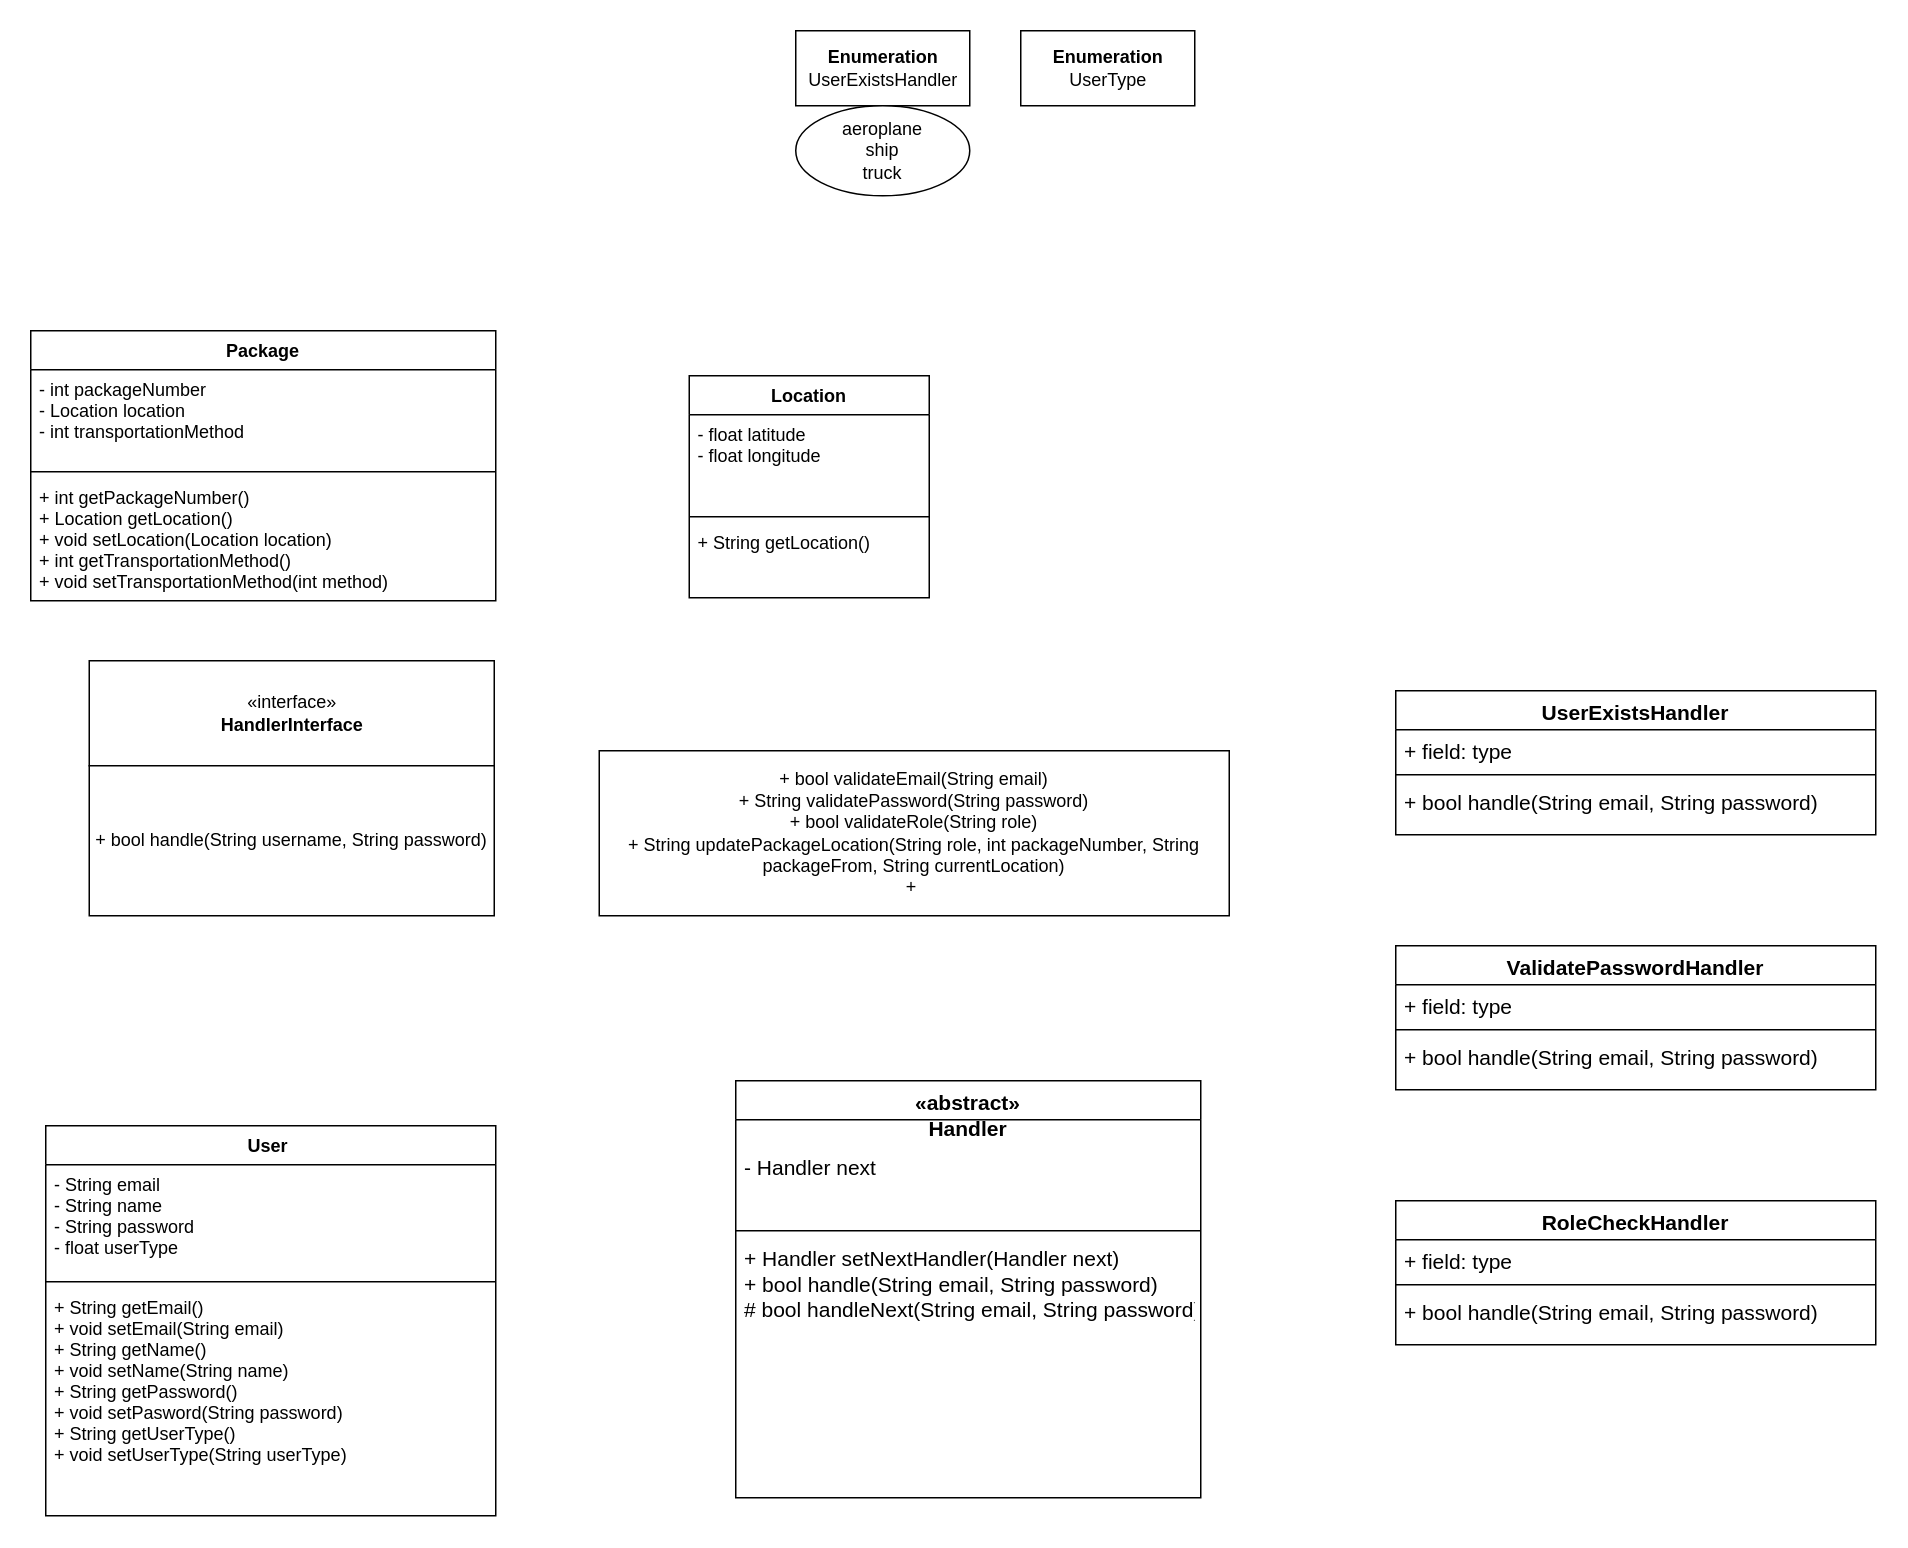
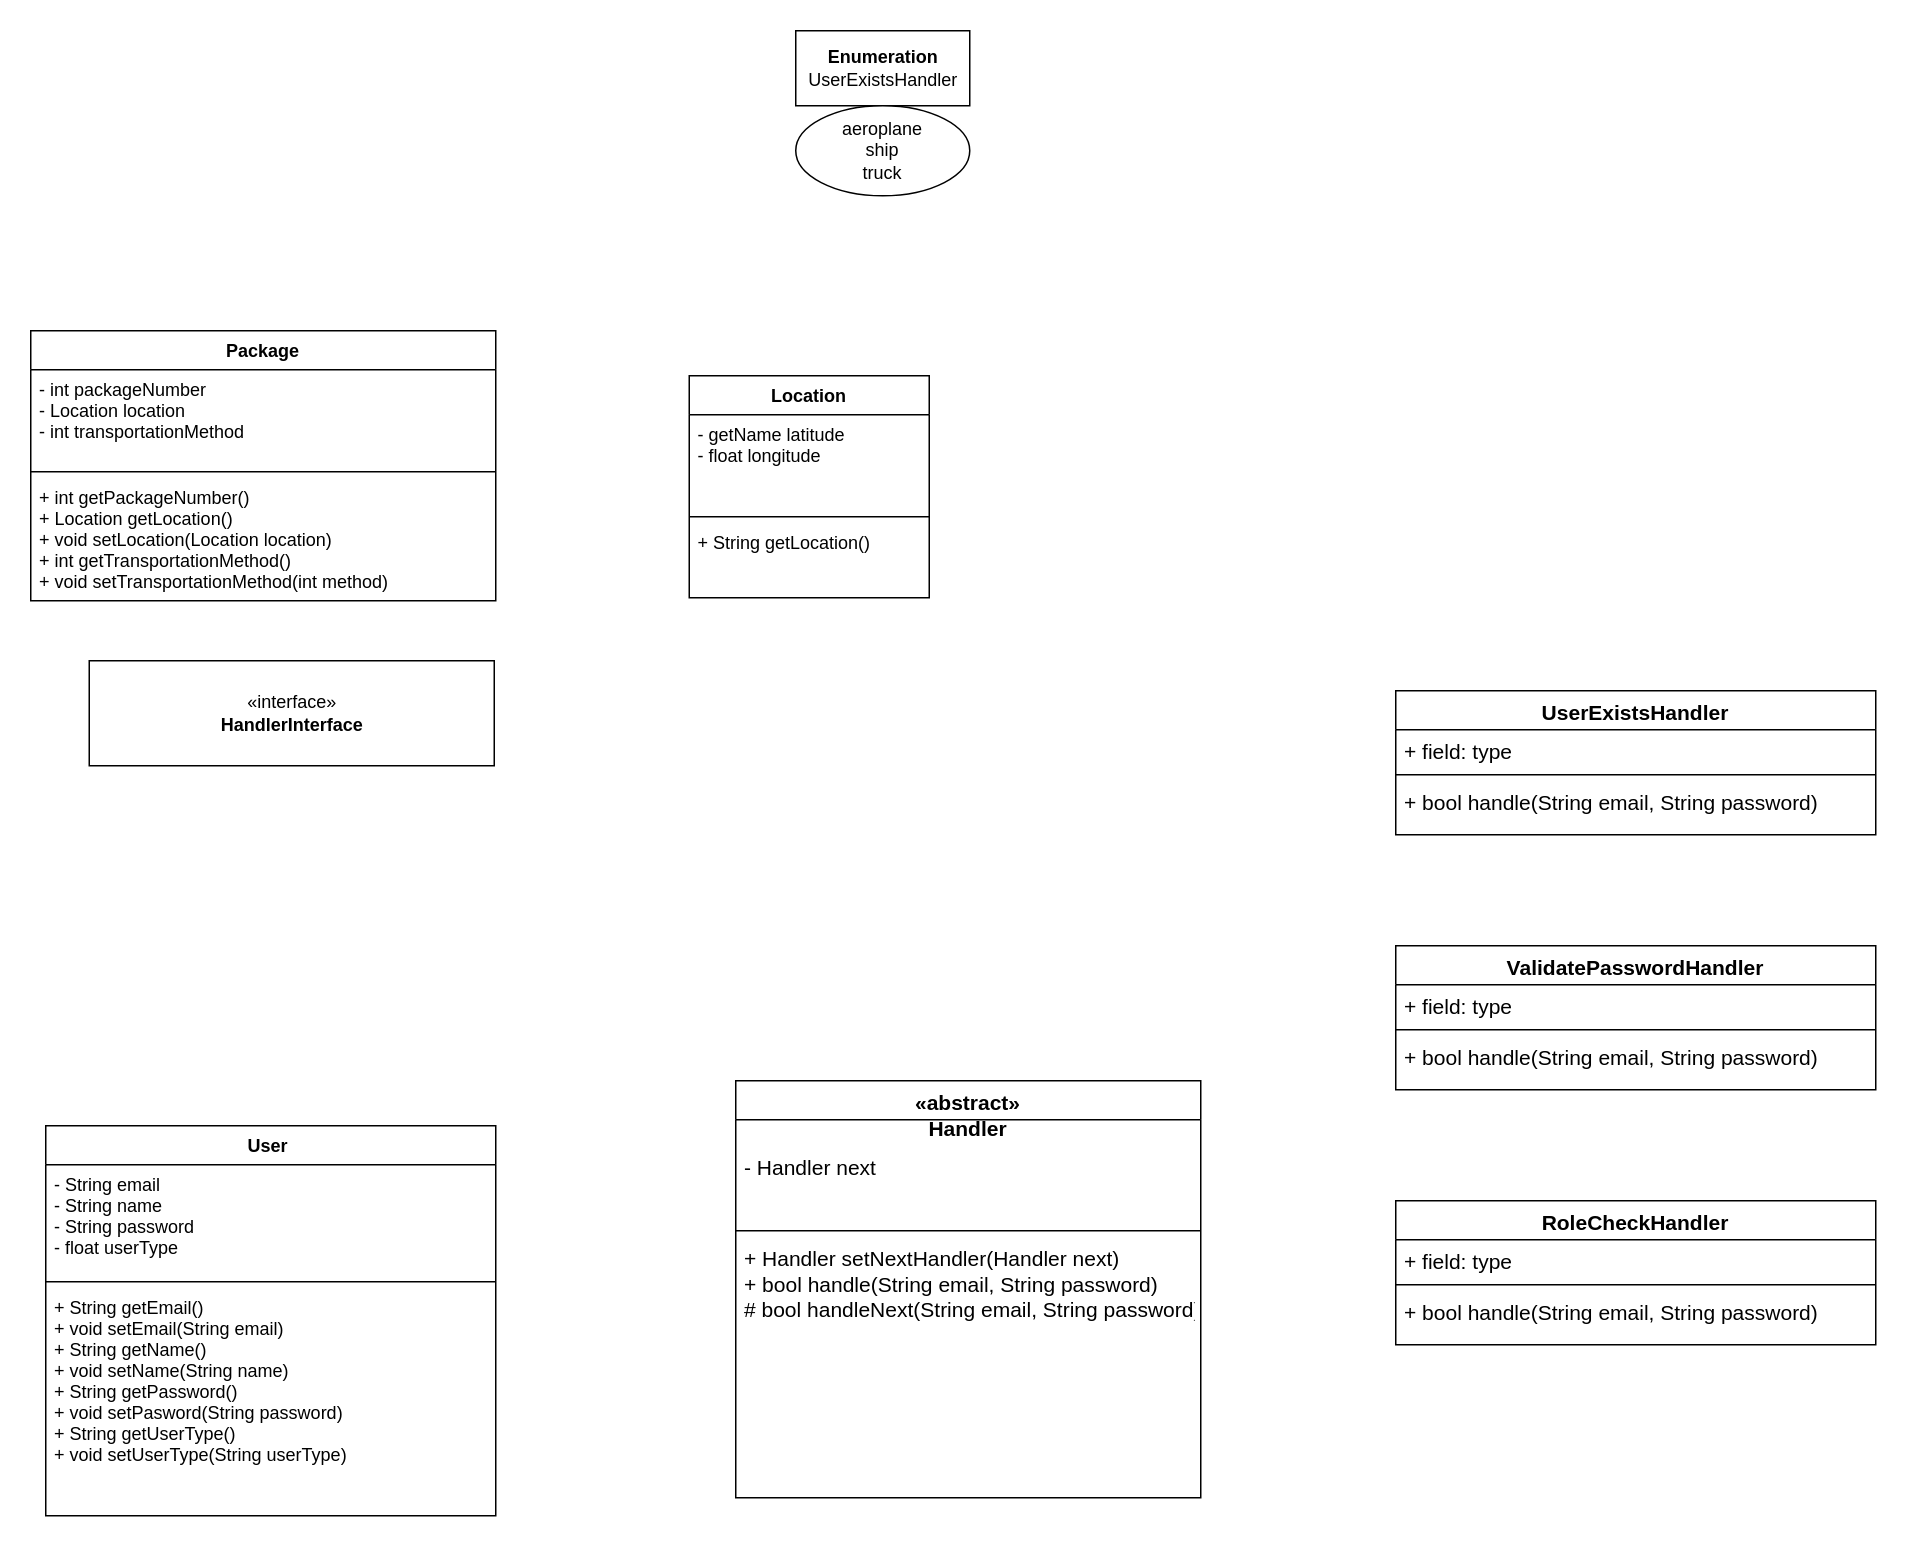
node "Enumeration UserType": removed
node "- float latitude - float longitude": label "- float latitude - float longitude" -> "- getName latitude - float longitude"
node "+ bool validateEmail(String email) + String validatePassword(String password) + bool validateRole(String role) + String updatePackageLocation(String role, int packageNumber, String packageFrom, String currentLocation) +": removed
node "+ bool handle(String username, String password)": removed
